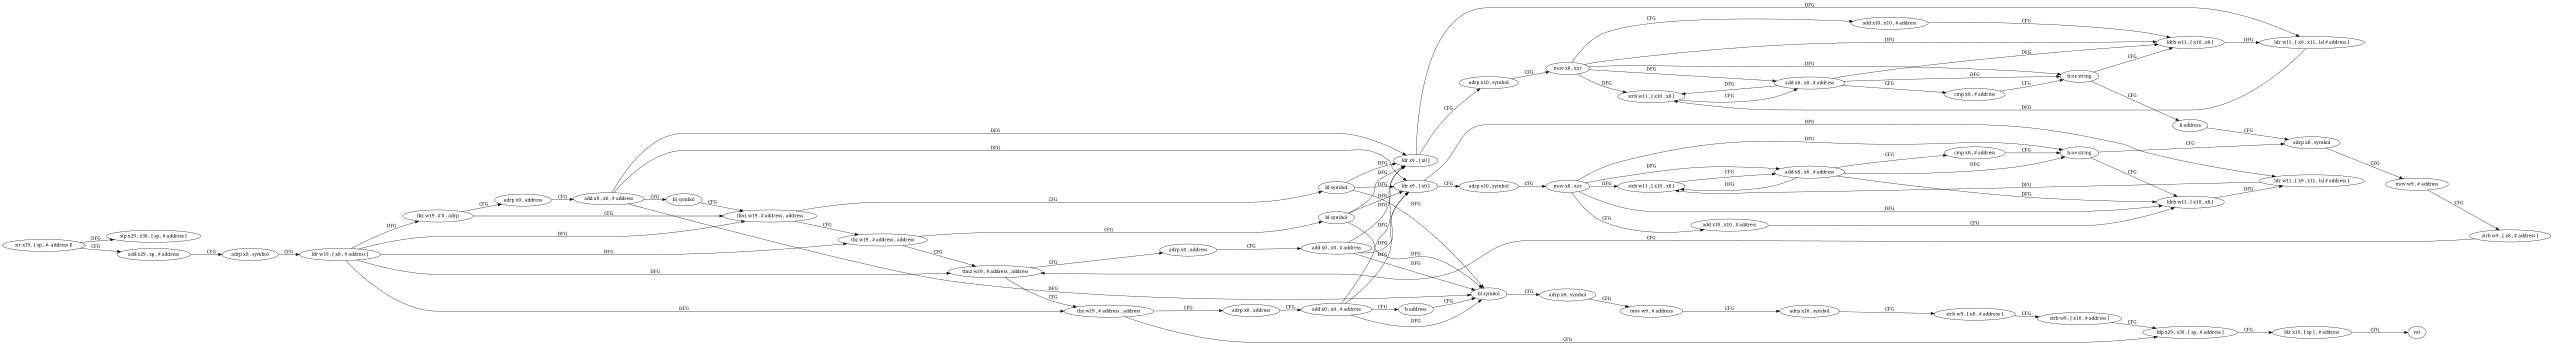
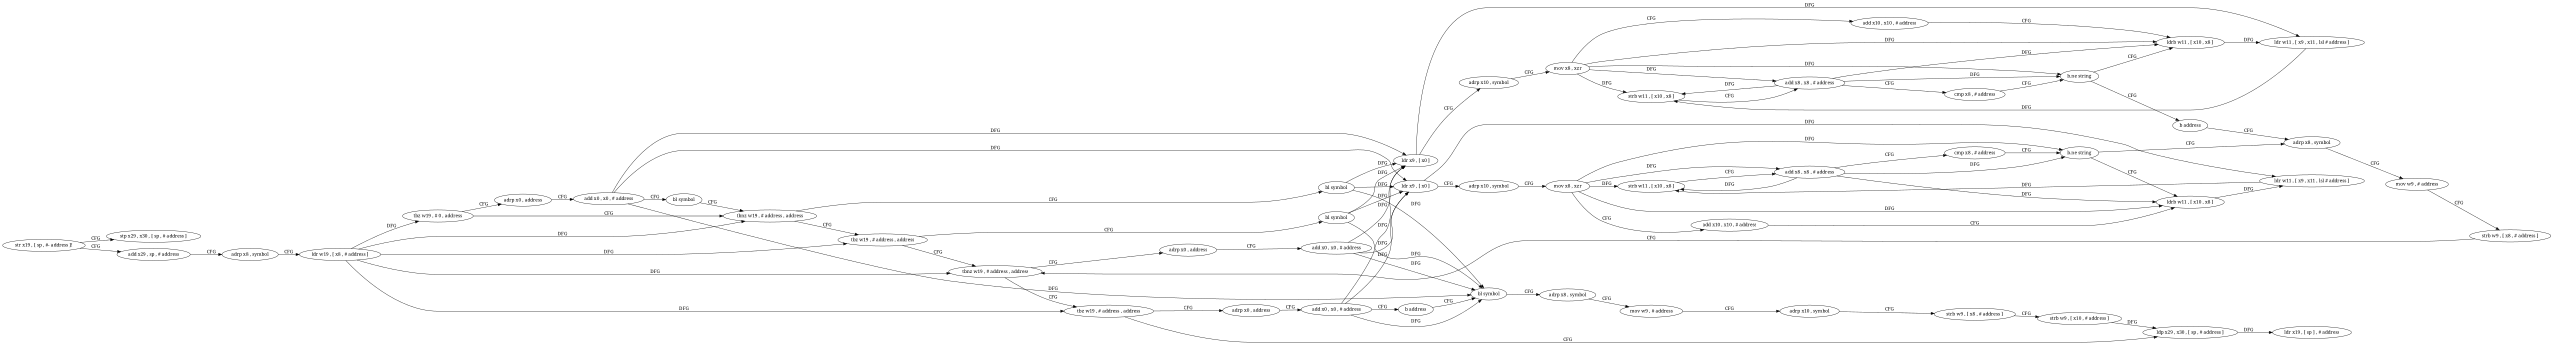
node "tbz w19 , # 0 , adrp": label "tbz w19 , # 0 , adrp" -> "tbz w19 , # 0 , address"
edge "str x19 , [ sp , #- address ]!" -> "stp x29 , x30 , [ sp , # address ]": label "DFG" -> "CFG"
edge "strb w9 , [ x10 , # address ]" -> "ldp x29 , x30 , [ sp , # address ]": label "CFG" -> "DFG"
edge "ldp x29 , x30 , [ sp , # address ]" -> "ldr x19 , [ sp ] , # address": label "CFG" -> "DFG"
node "ret": removed
